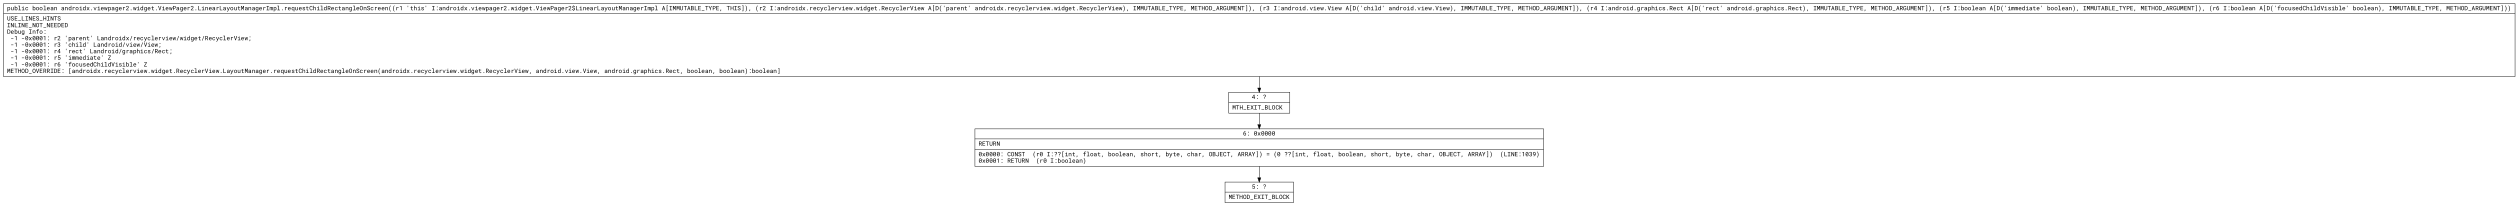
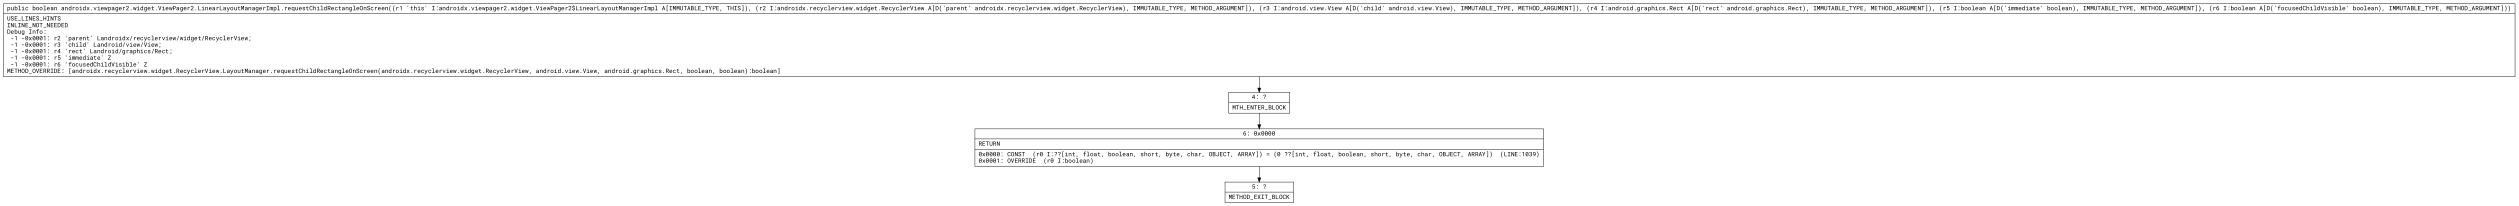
node "4: ?": text "MTH_EXIT_BLOCK" -> "MTH_ENTER_BLOCK"
node "6: 0x0000": text "0x0001: RETURN  (r0 I:boolean)" -> "0x0001: OVERRIDE  (r0 I:boolean)"
